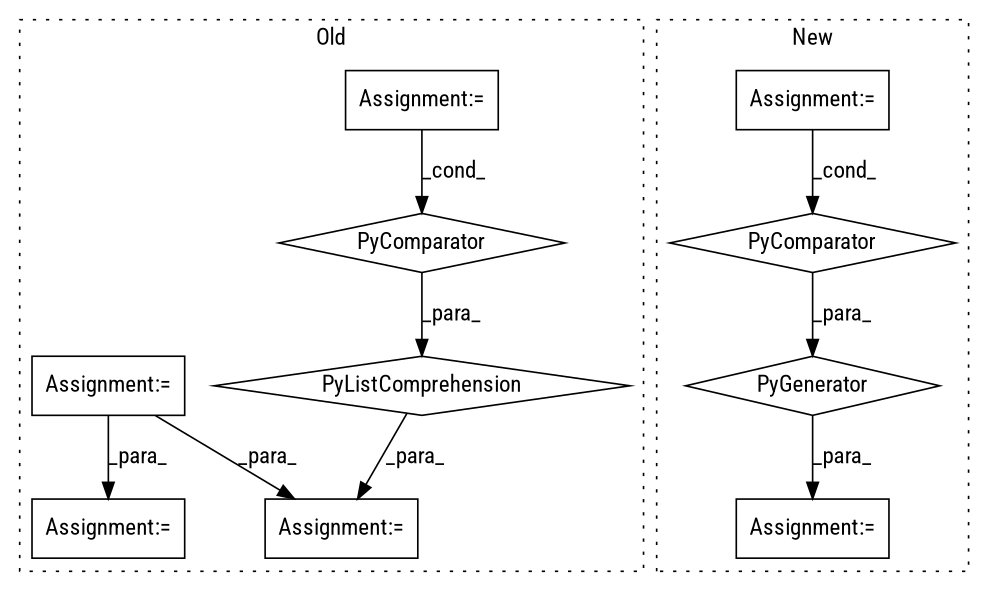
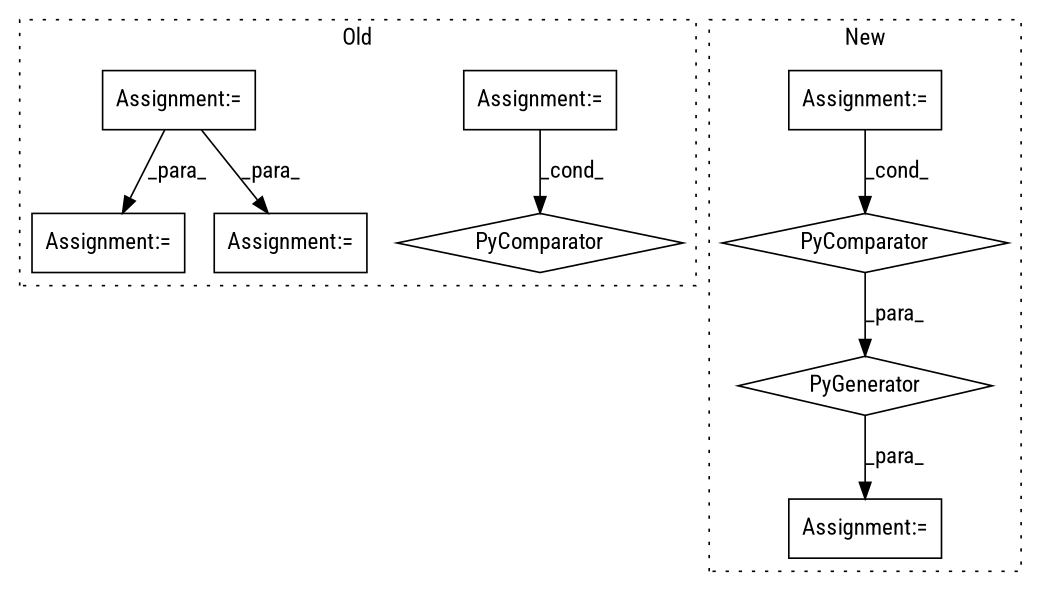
node "PyListComprehension": removed
